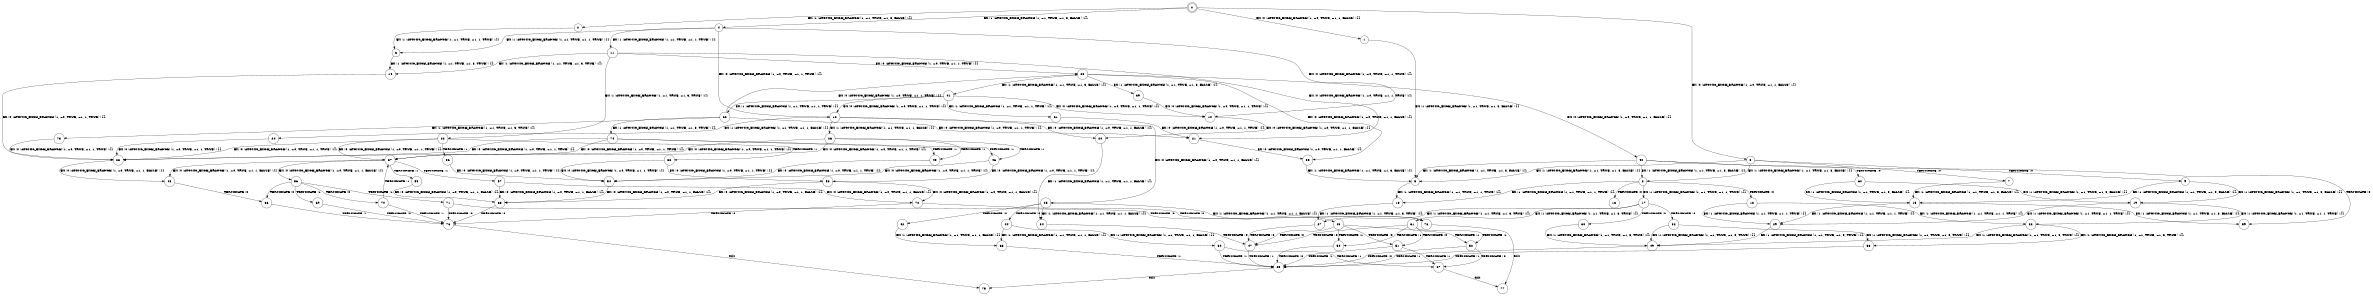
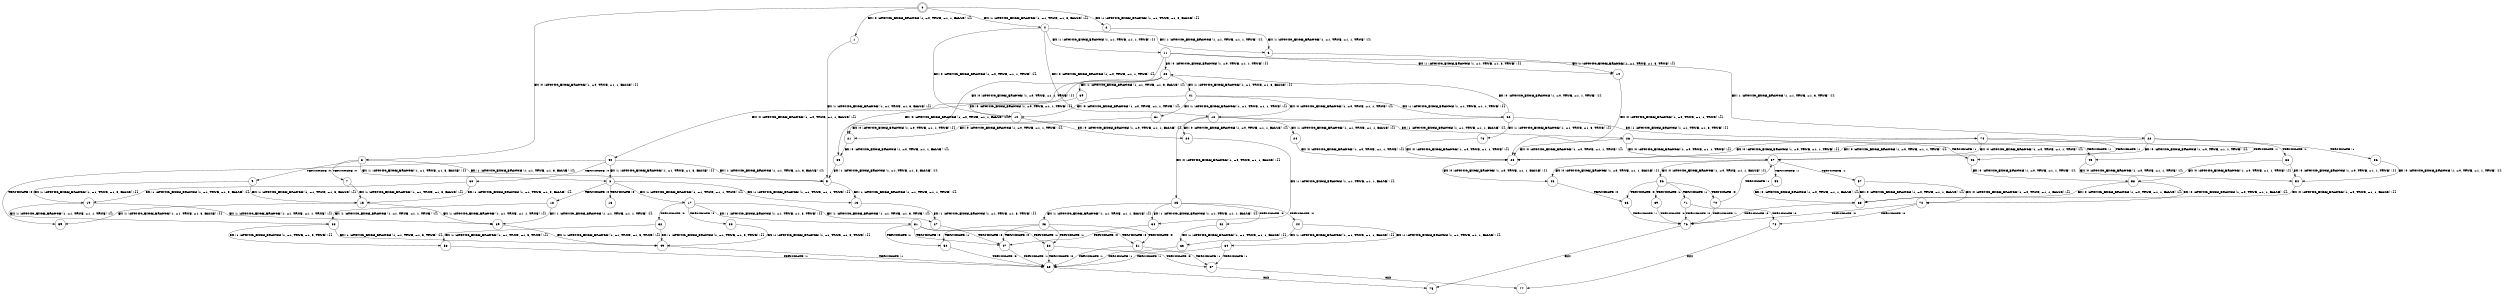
edge "46" -> "54": removed, label "EX !0 !ATOMIC_EXCH_BRANCH (1, +0, TRUE, +1, 1, TRUE) !{}"
